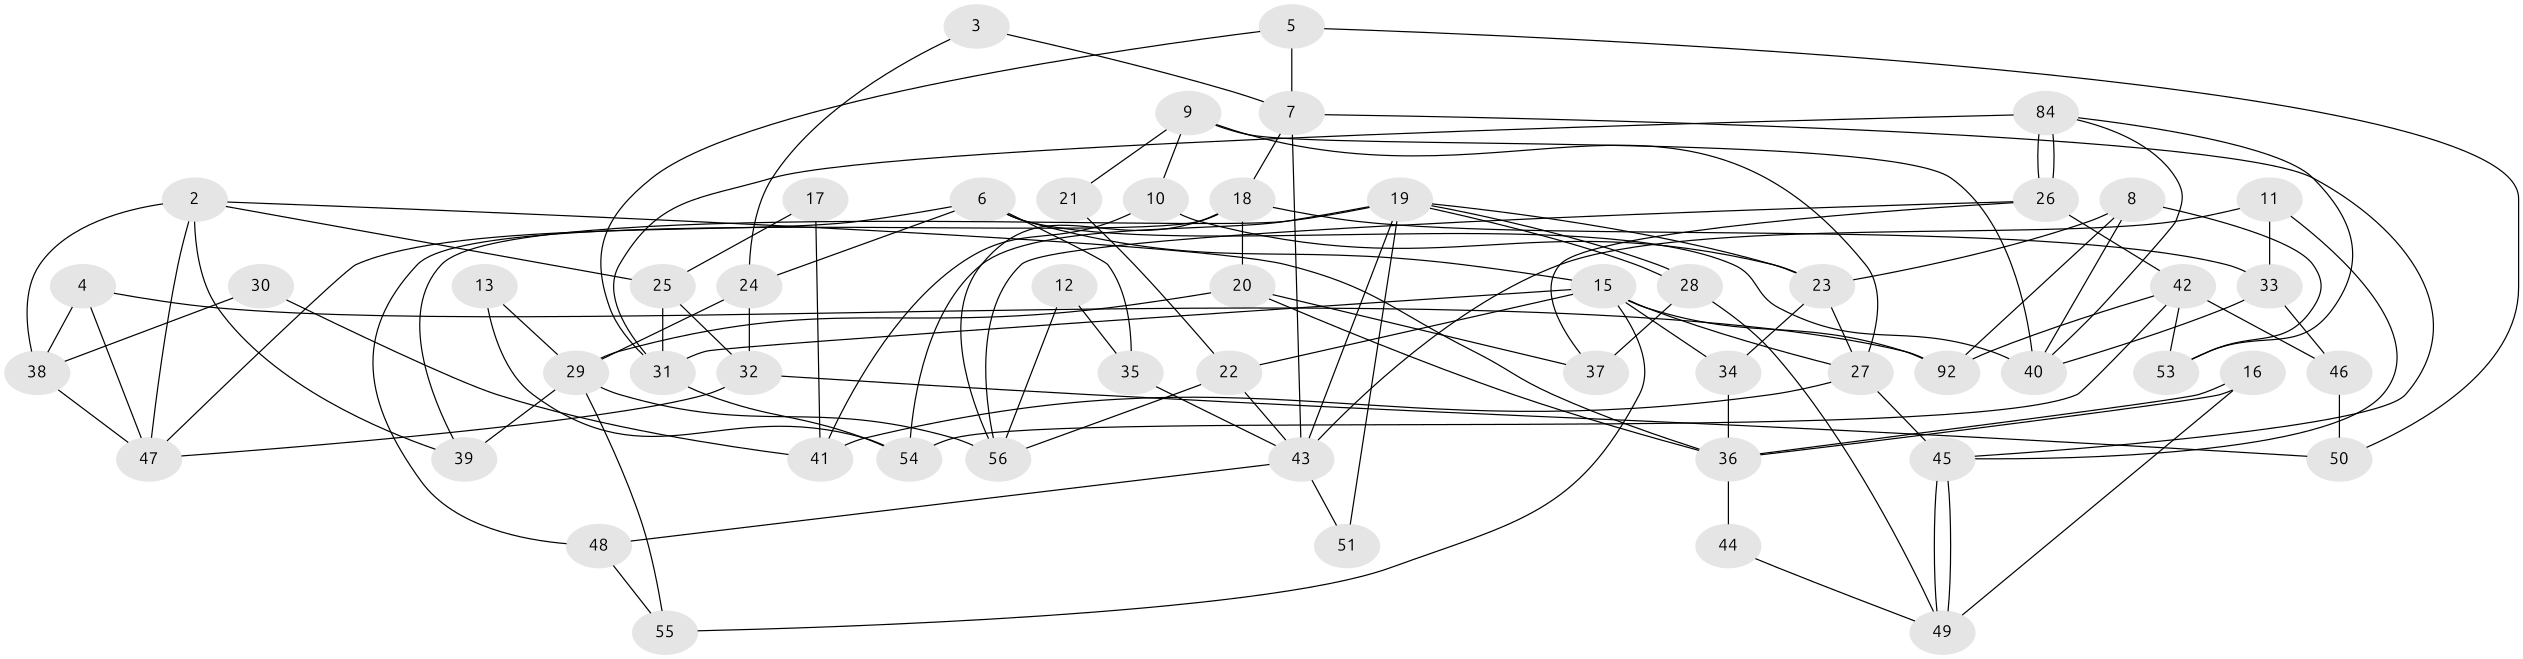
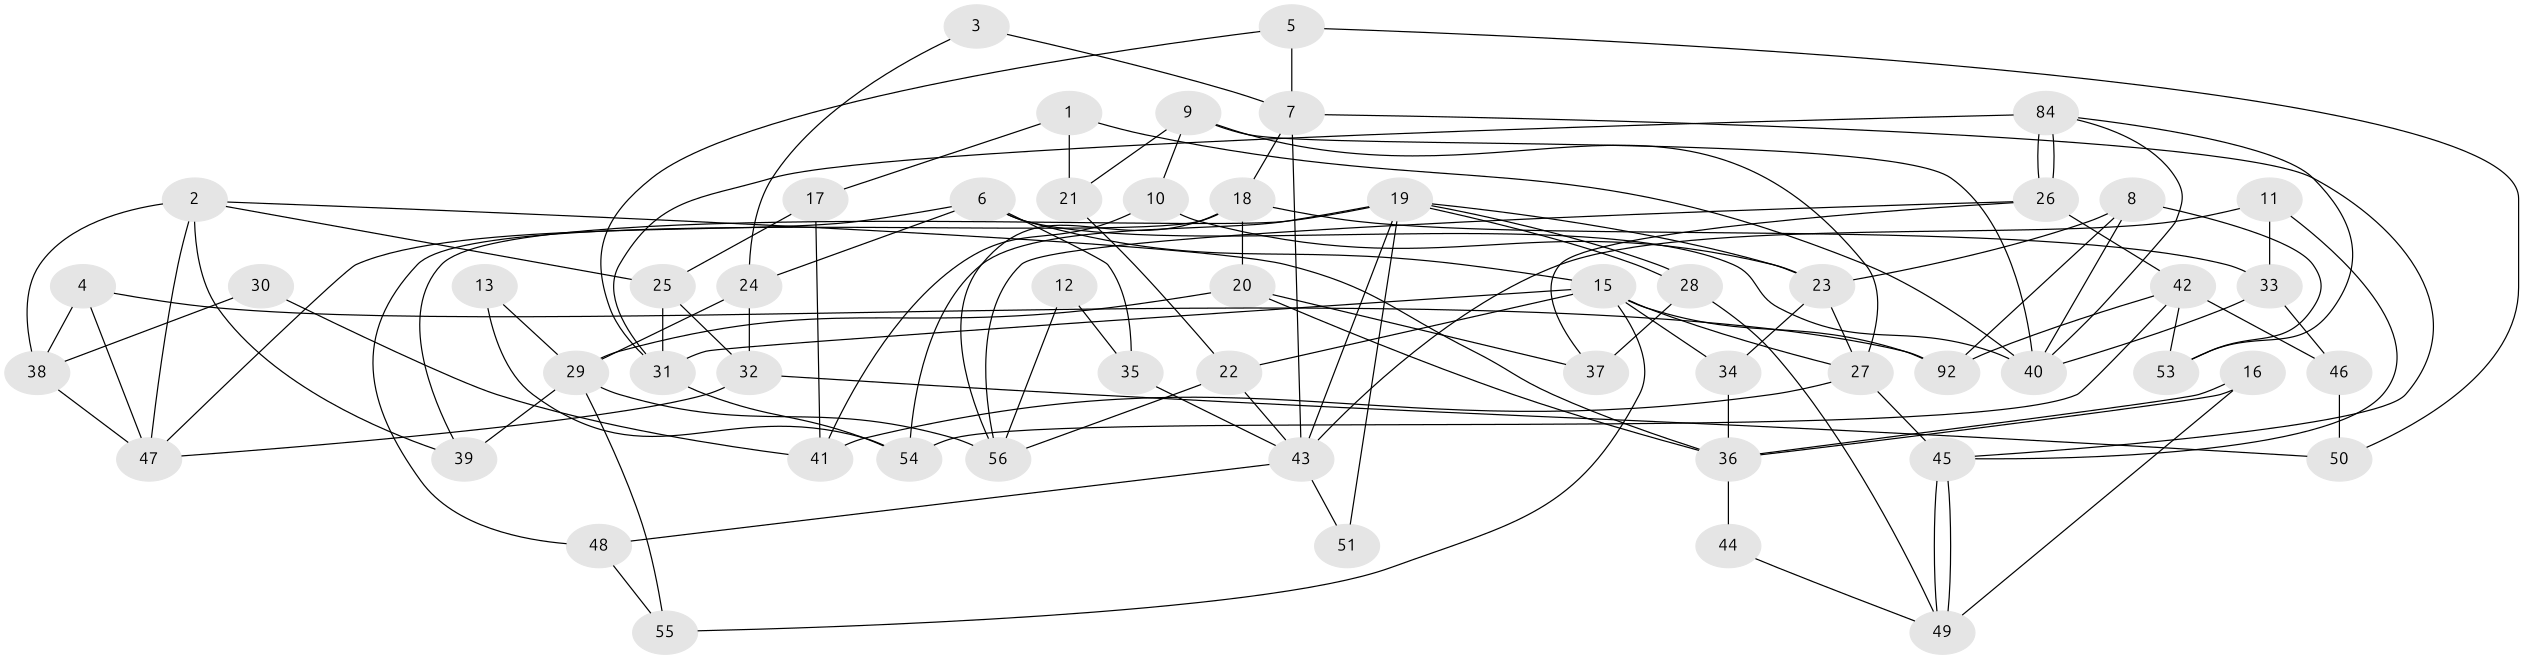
node "1": added
